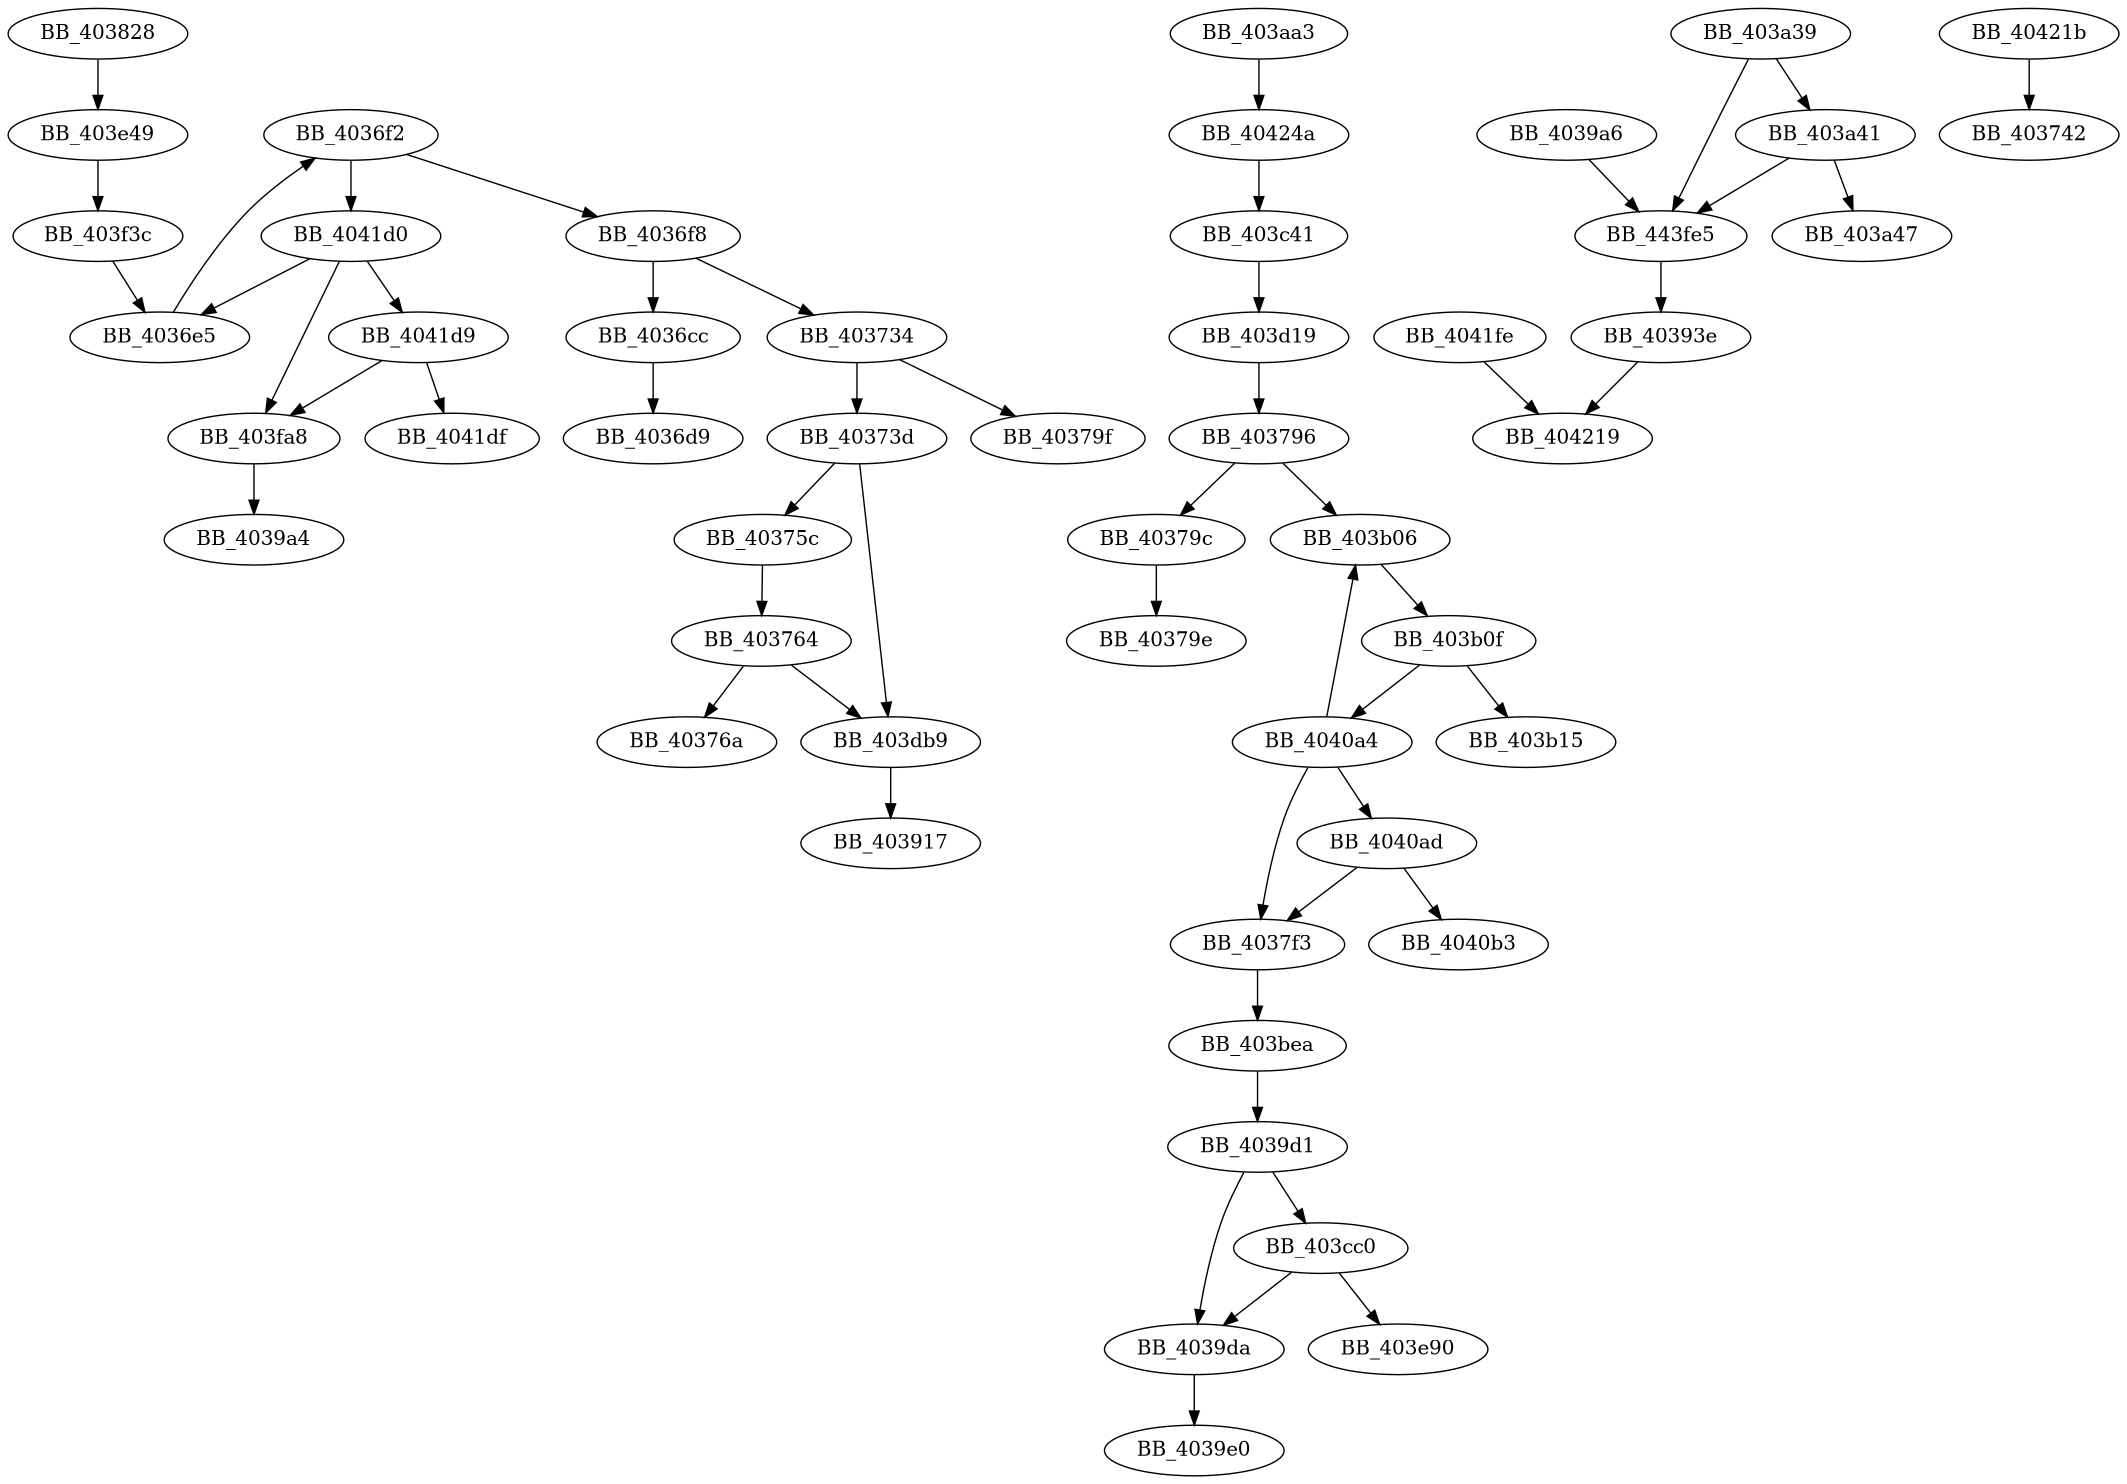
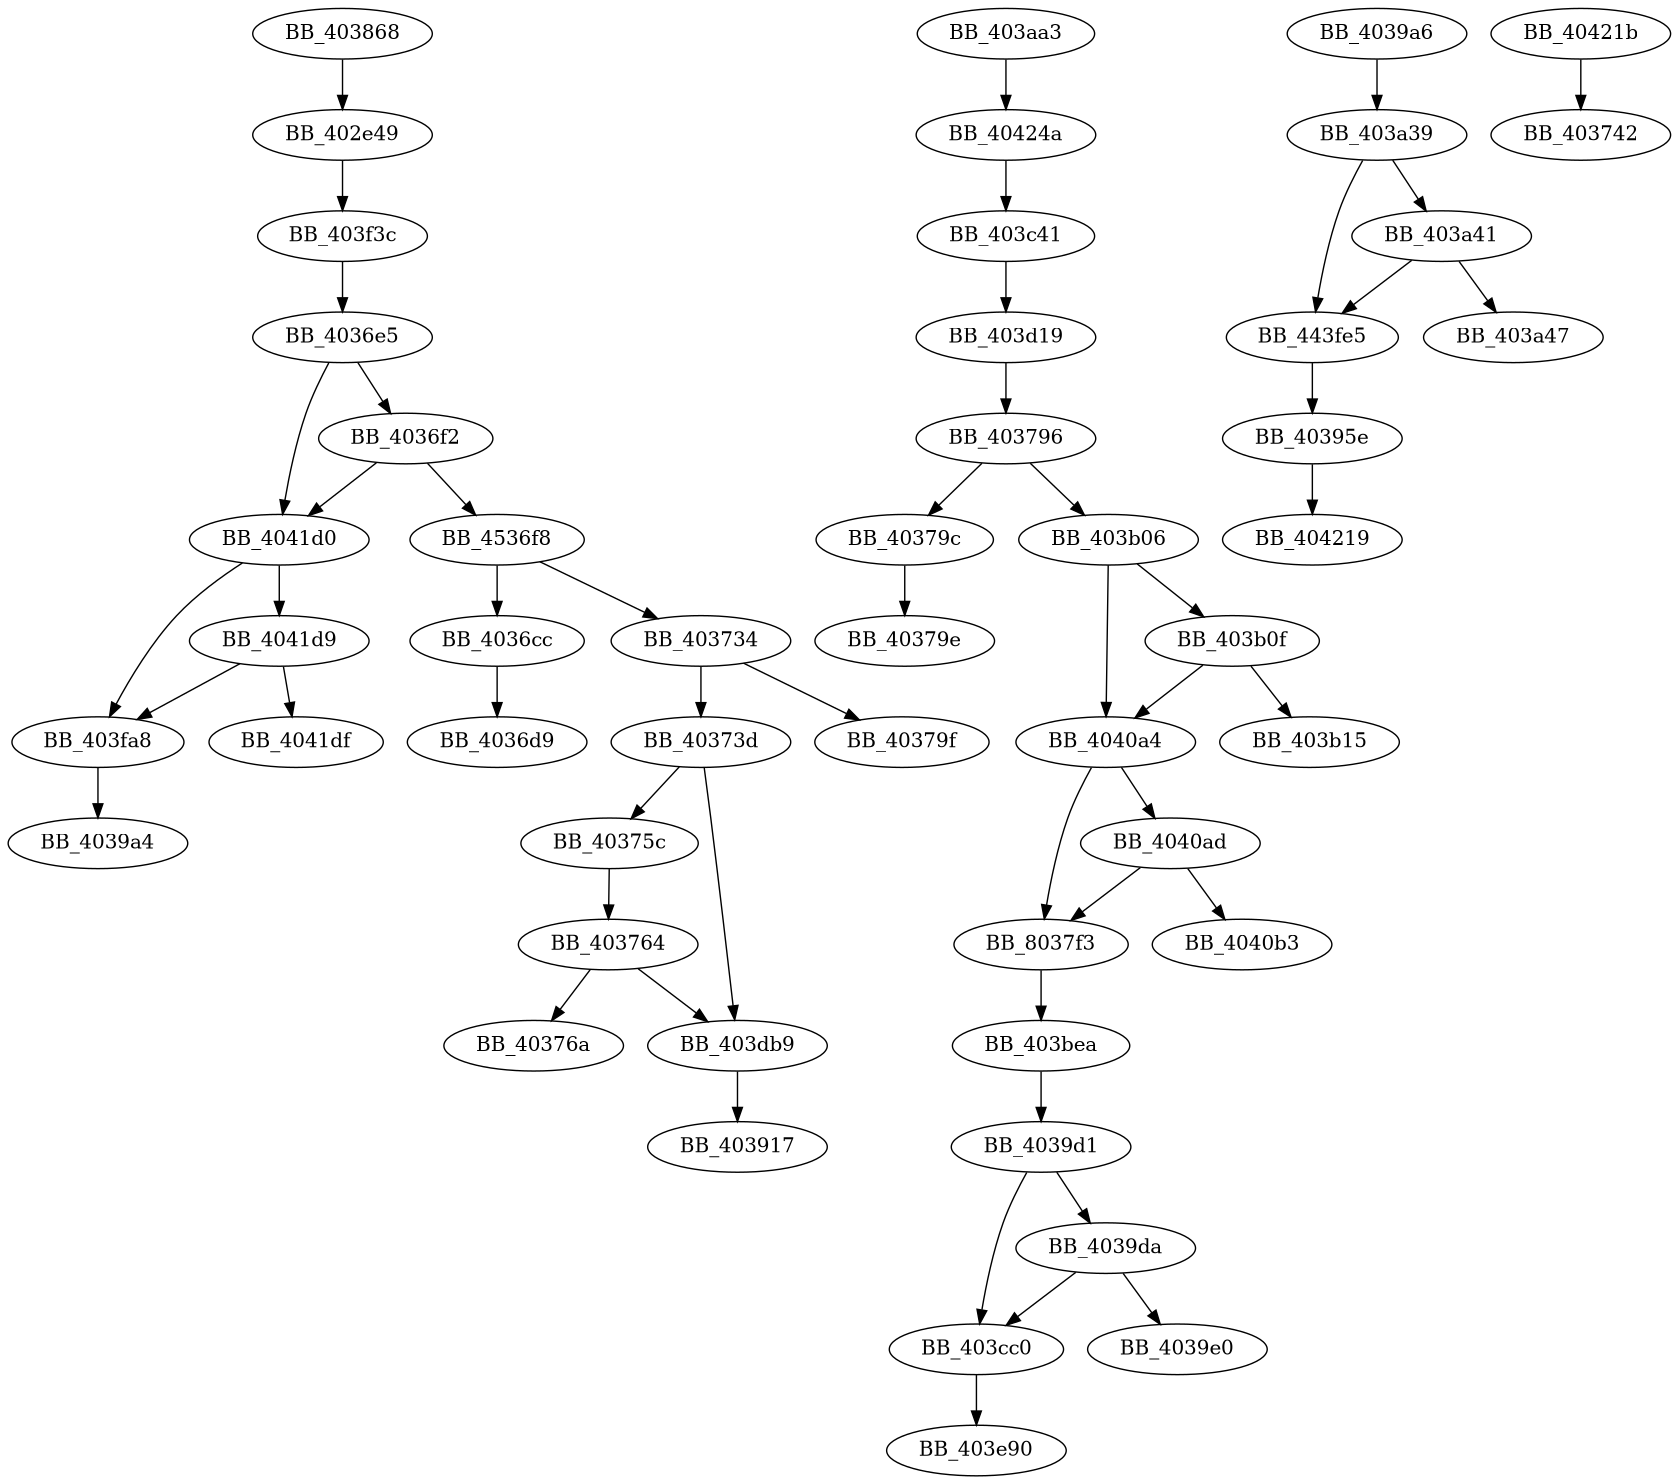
node "BB_403828": label "BB_403828" -> "BB_403868"
node "BB_403e49": label "BB_403e49" -> "BB_402e49"
edge "BB_4039a6" -> "BB_443fe5": now "BB_4039a6" -> "BB_403a39"
node "BB_4036f8": label "BB_4036f8" -> "BB_4536f8"
edge "BB_4041d0" -> "BB_4036e5": reversed
node "BB_4041fe": removed
node "BB_40393e": label "BB_40393e" -> "BB_40395e"
edge "BB_4040a4" -> "BB_403b06": reversed
node "BB_4037f3": label "BB_4037f3" -> "BB_8037f3"
edge "BB_403cc0" -> "BB_4039da": reversed
